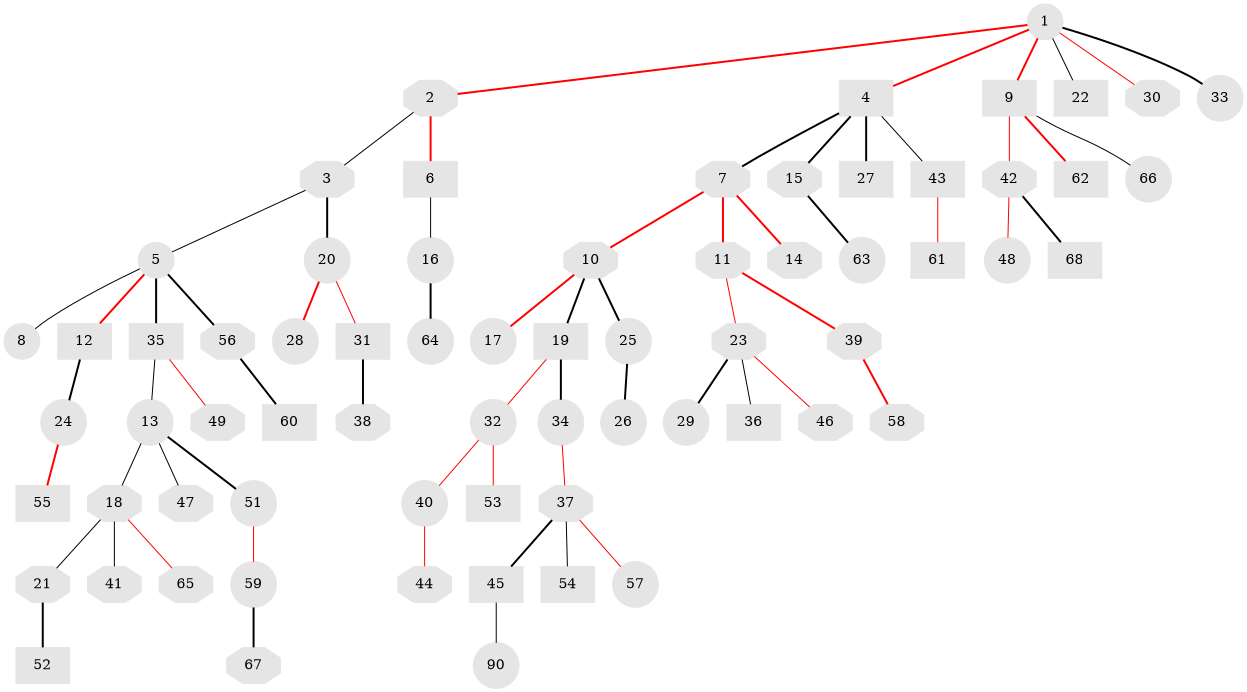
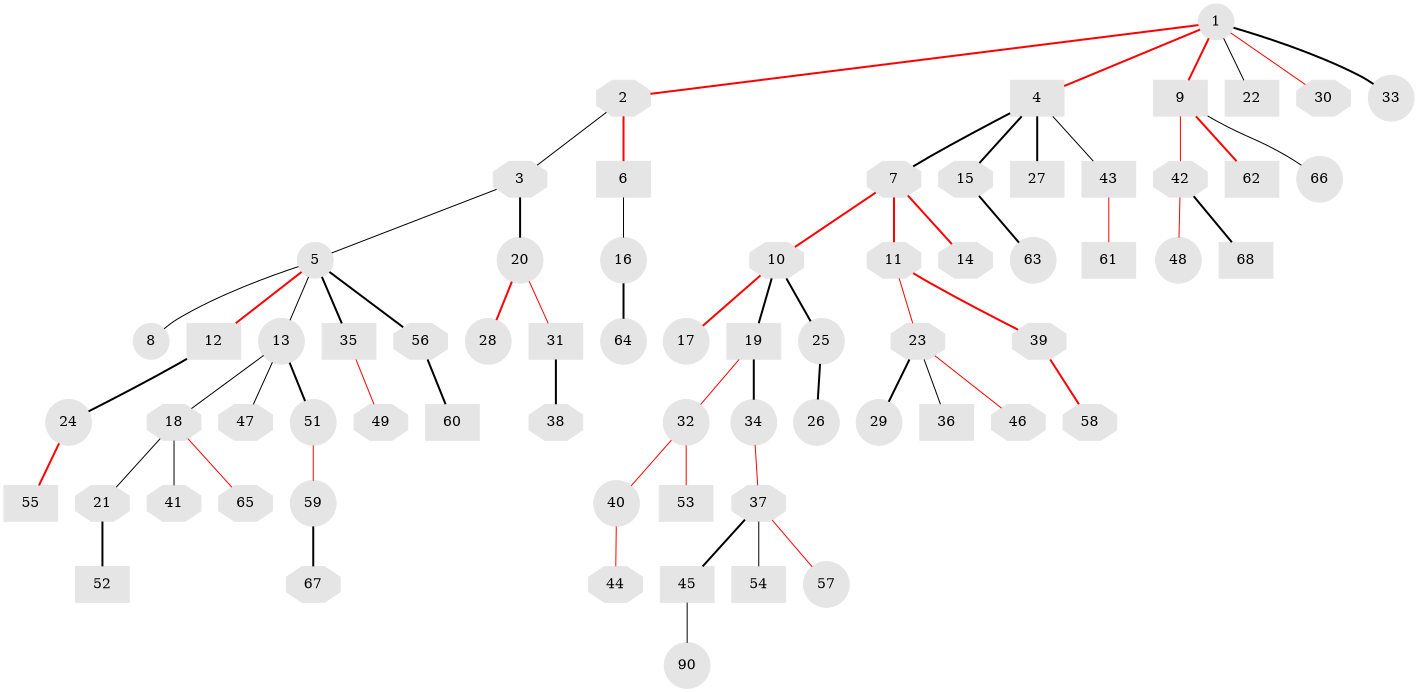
edge "35" -- "13": now "5" -- "13"
